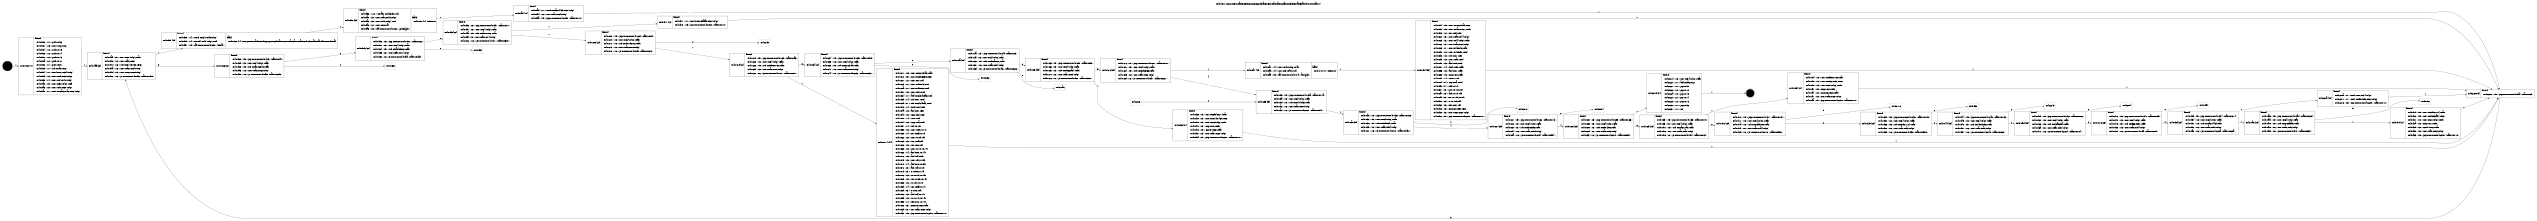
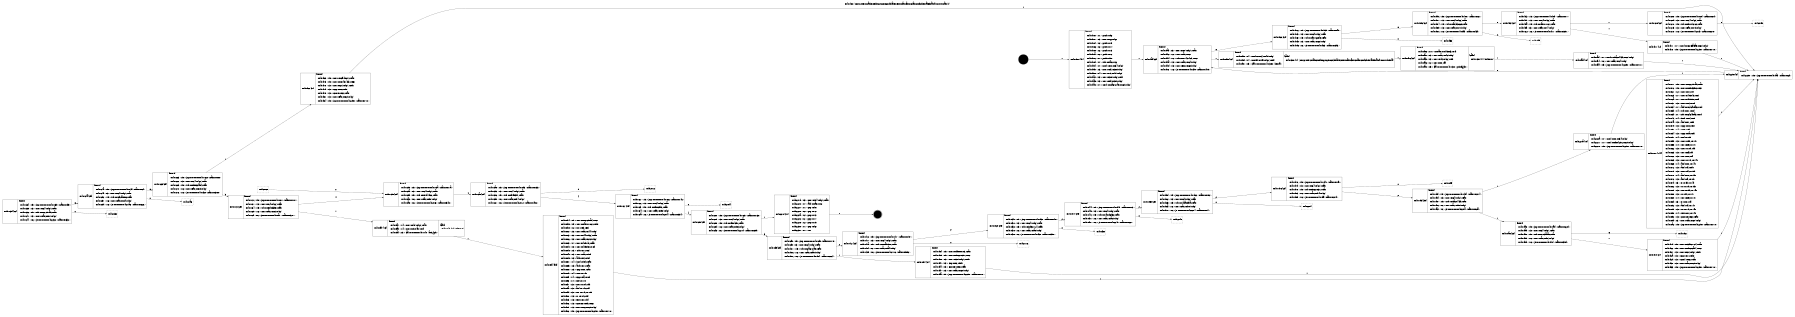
node "0x401c1e [22]": removed
